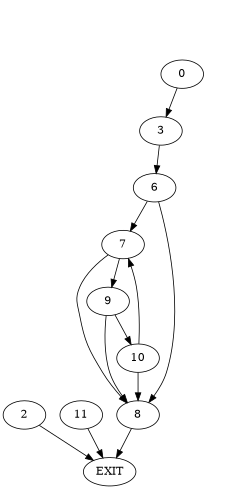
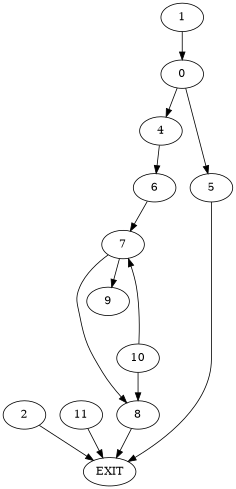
node "1": added
node "3": label "3" -> "4"
node "5": added
edge "6" -> "8": removed
edge "9" -> "10": removed
edge "9" -> "8": removed
